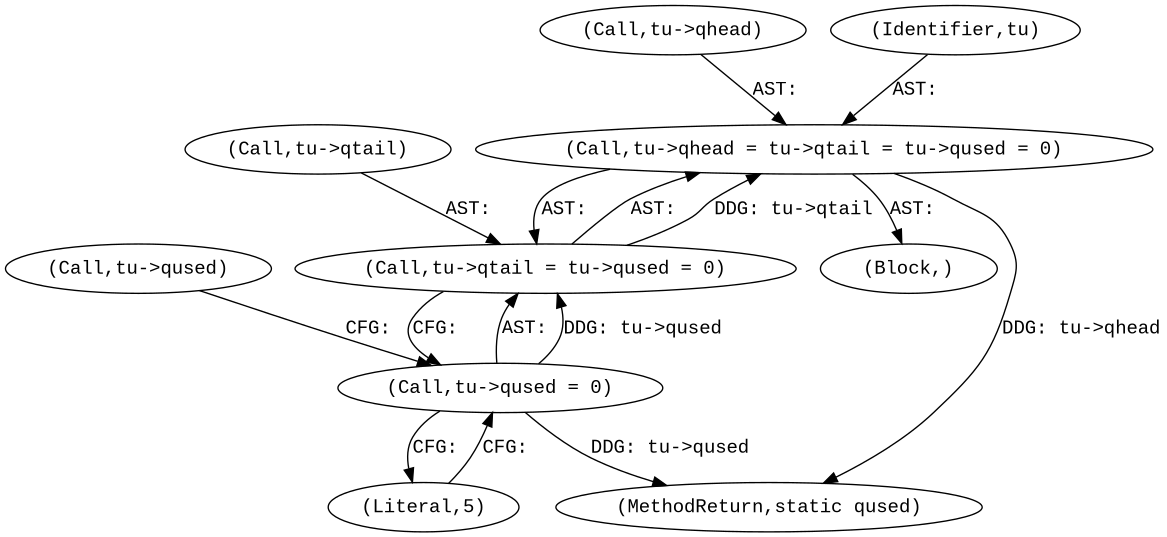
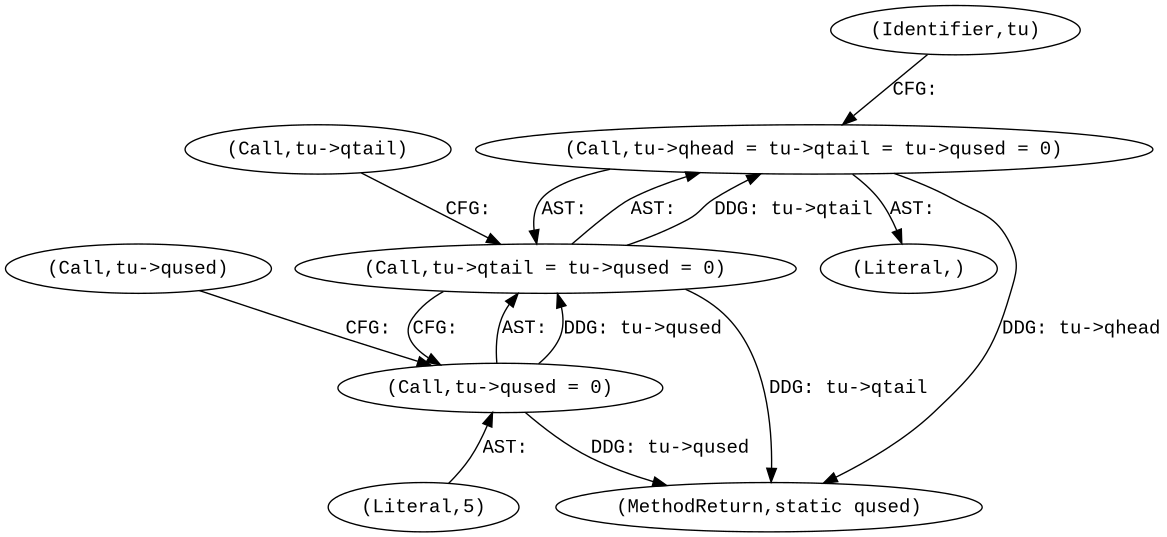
node "(Call,tu->qhead)": removed
edge "(Identifier,tu)" -> "(Call,tu->qhead = tu->qtail = tu->qused = 0)": label "AST: " -> "CFG: "
edge "(Call,tu->qtail)" -> "(Call,tu->qtail = tu->qused = 0)": label "AST: " -> "CFG: "
node "(Block,)": label "(Block,)" -> "(Literal,)"
edge "(Call,tu->qtail = tu->qused = 0)" -> "(MethodReturn,static qused)": added, label "DDG: tu->qtail"
edge "(Call,tu->qused = 0)" -> "(Literal,5)": removed, label "CFG:"
edge "(Literal,5)" -> "(Call,tu->qused = 0)": label "CFG: " -> "AST: "
